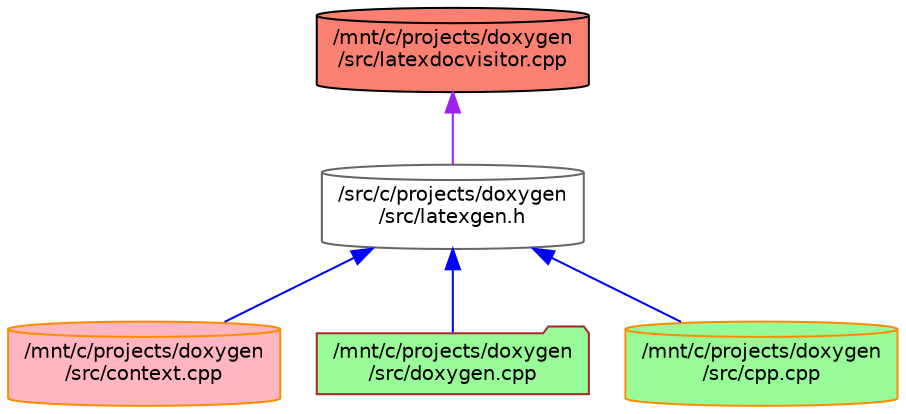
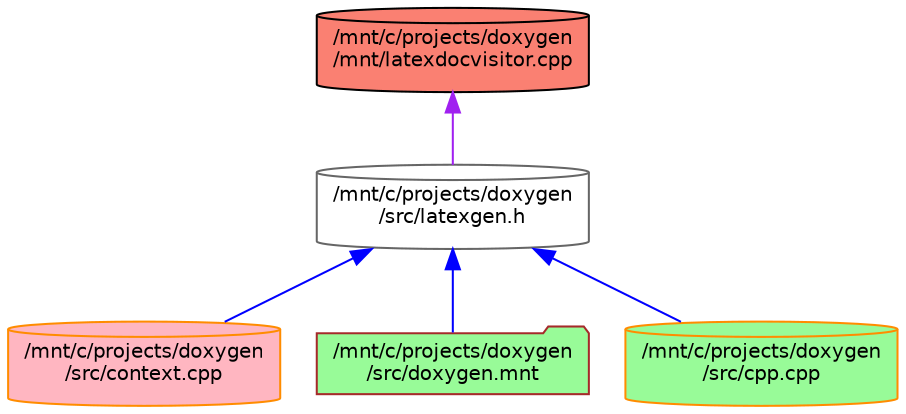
node "/mnt/c/projects/doxygen /src/latexdocvisitor.cpp": label "/mnt/c/projects/doxygen /src/latexdocvisitor.cpp" -> "/mnt/c/projects/doxygen /mnt/latexdocvisitor.cpp"
node "/src/c/projects/doxygen /src/latexgen.h": label "/src/c/projects/doxygen /src/latexgen.h" -> "/mnt/c/projects/doxygen /src/latexgen.h"
node "/mnt/c/projects/doxygen /src/doxygen.cpp": label "/mnt/c/projects/doxygen /src/doxygen.cpp" -> "/mnt/c/projects/doxygen /src/doxygen.mnt"
